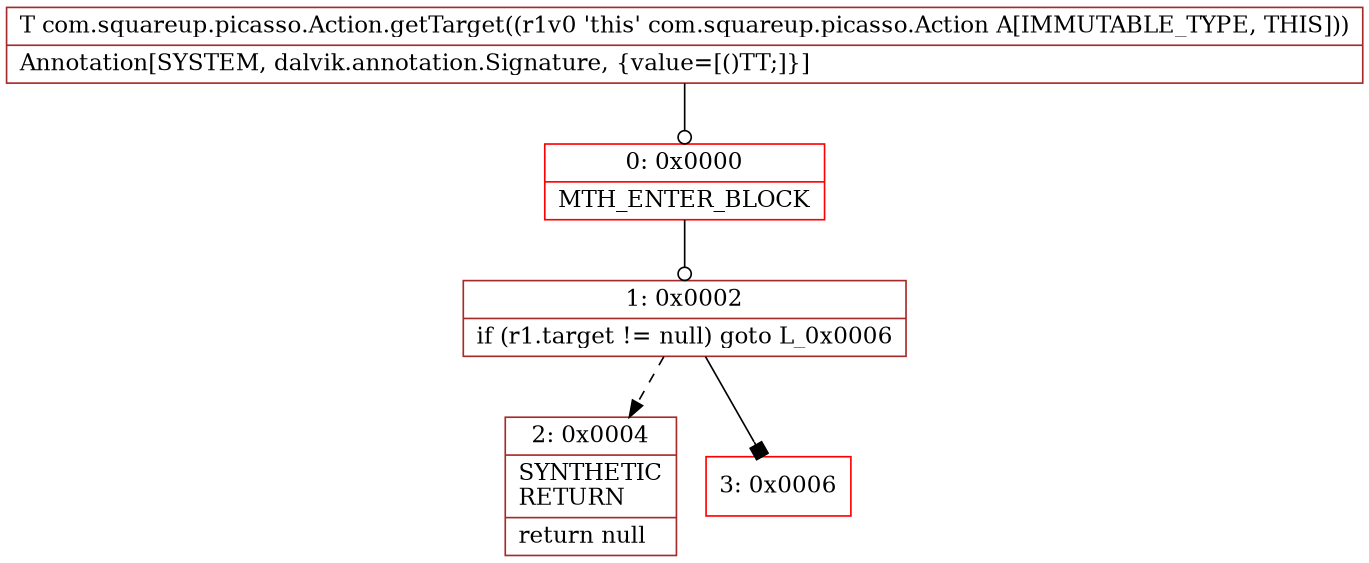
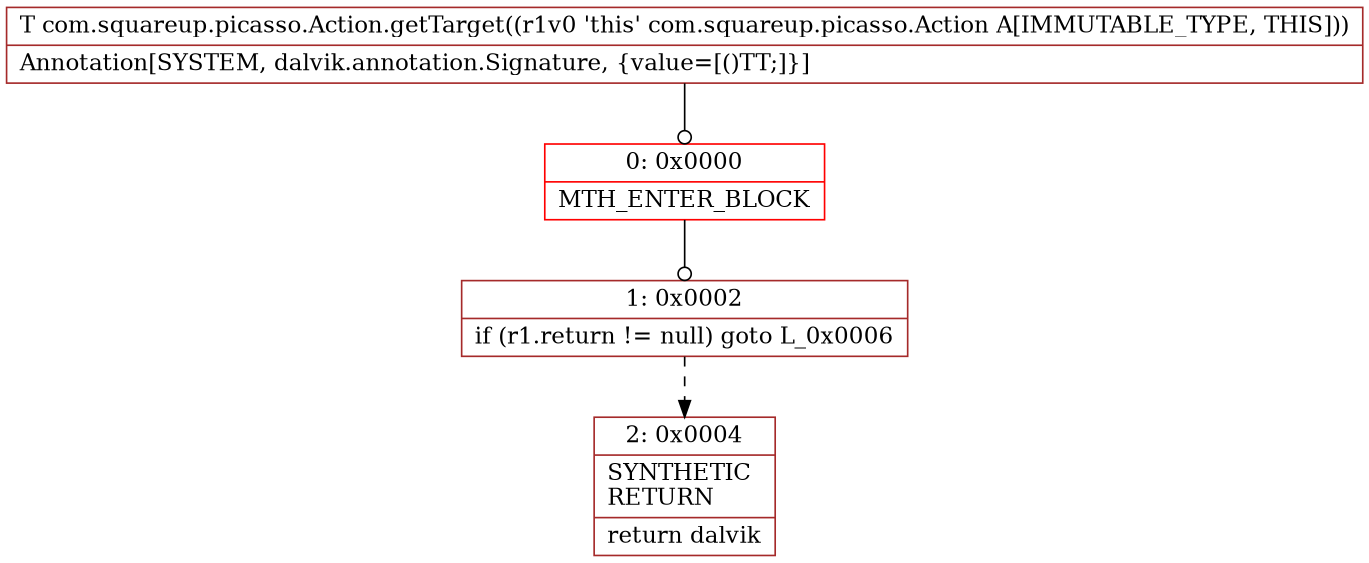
node "1: 0x0002": text "if (r1.target != null) goto L_0x0006" -> "if (r1.return != null) goto L_0x0006"
node "3: 0x0006": removed
node "2: 0x0004": text "return null" -> "return dalvik"
